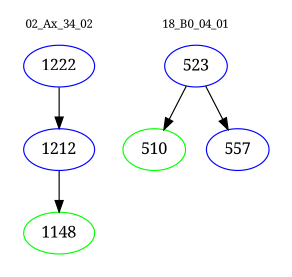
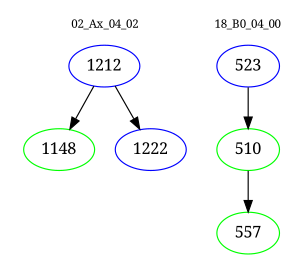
cluster "02_Ax_34_02": label "02_Ax_34_02" -> "02_Ax_04_02"
cluster "18_B0_04_01": label "18_B0_04_01" -> "18_B0_04_00"
edge "1222" -> "1212": reversed
edge "523" -> "557": now "510" -> "557"
node "557": color blue -> green
